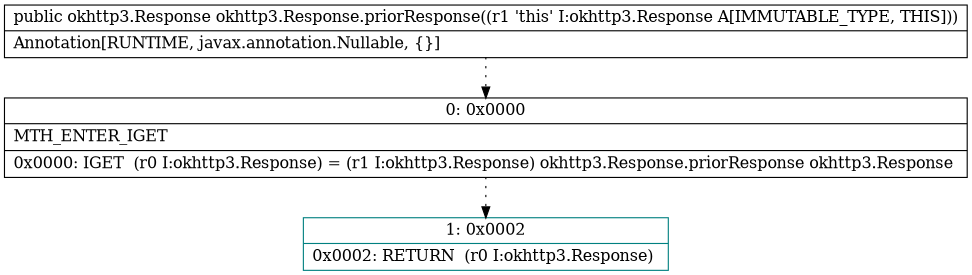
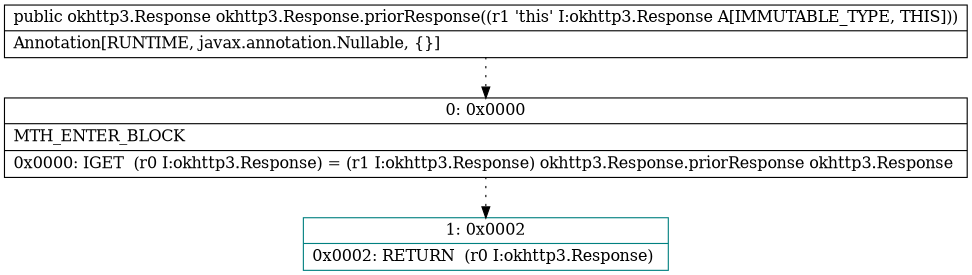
node "0: 0x0000": text "MTH_ENTER_IGET" -> "MTH_ENTER_BLOCK"
